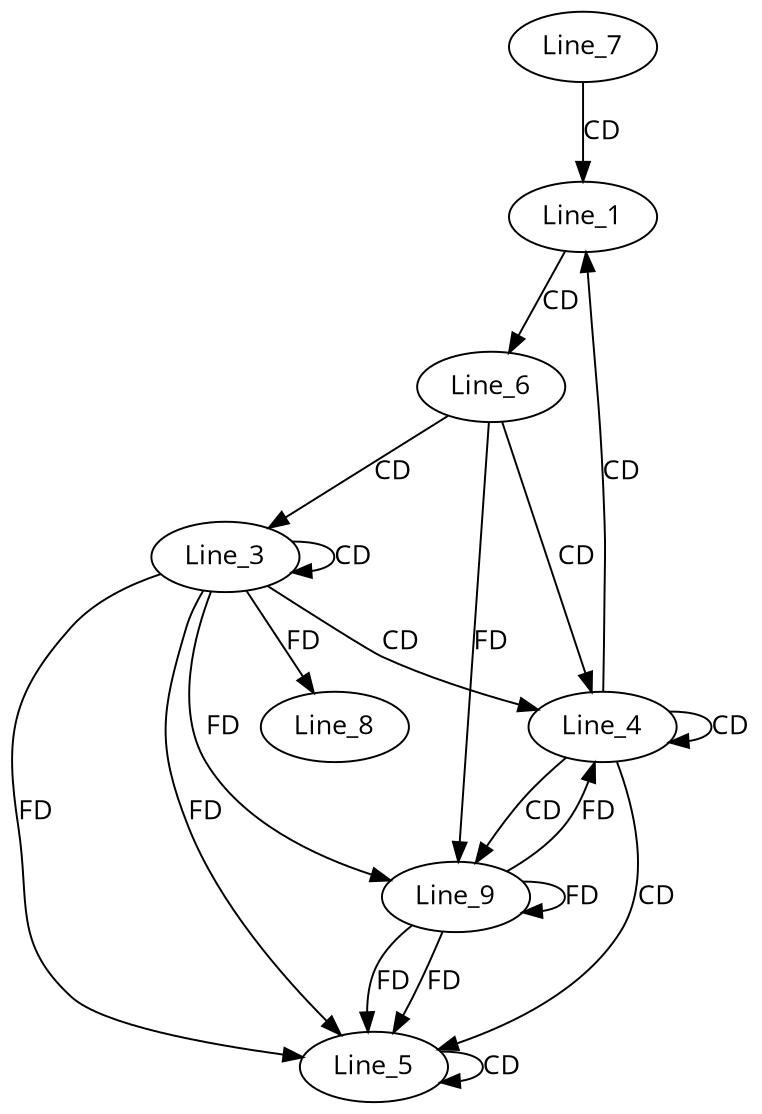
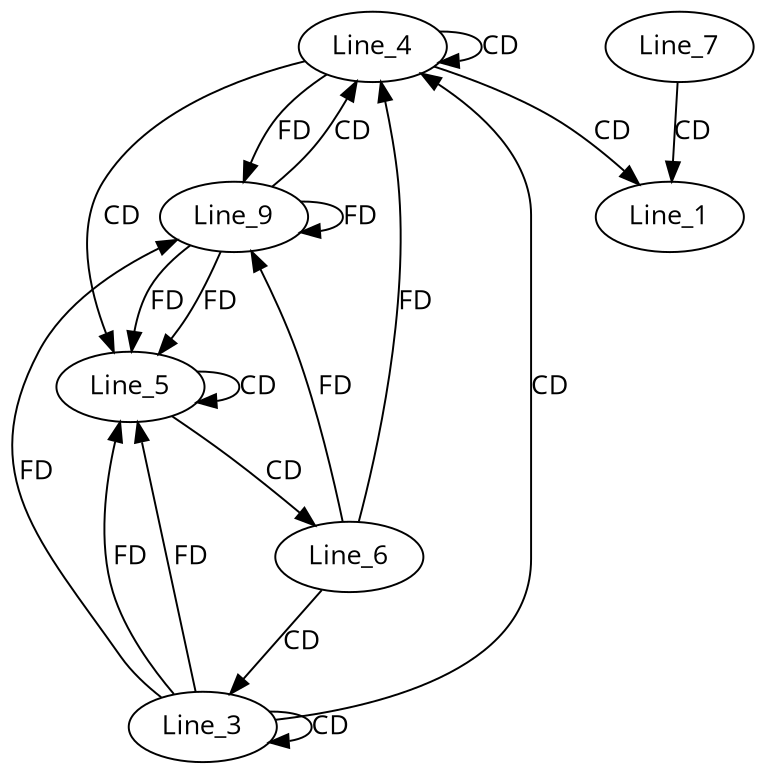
edge "Line_1" -> "Line_6": now "Line_5" -> "Line_6"
edge "Line_6" -> "Line_4": label "CD" -> "FD"
node "Line_8": removed
edge "Line_4" -> "Line_9": label "CD" -> "FD"
edge "Line_9" -> "Line_4": label "FD" -> "CD"
